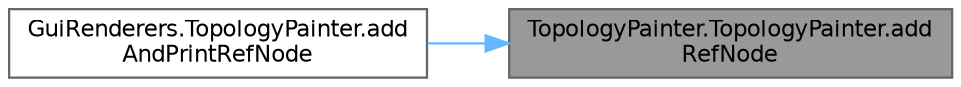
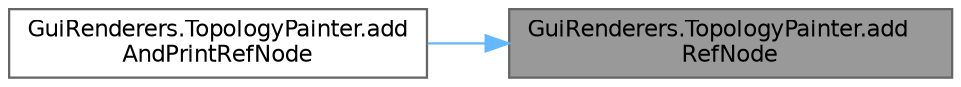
node "TopologyPainter.TopologyPainter.add RefNode": label "TopologyPainter.TopologyPainter.add RefNode" -> "GuiRenderers.TopologyPainter.add RefNode"
